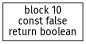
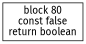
node "block 10 const false return boolean": label "block 10 const false return boolean" -> "block 80 const false return boolean"
